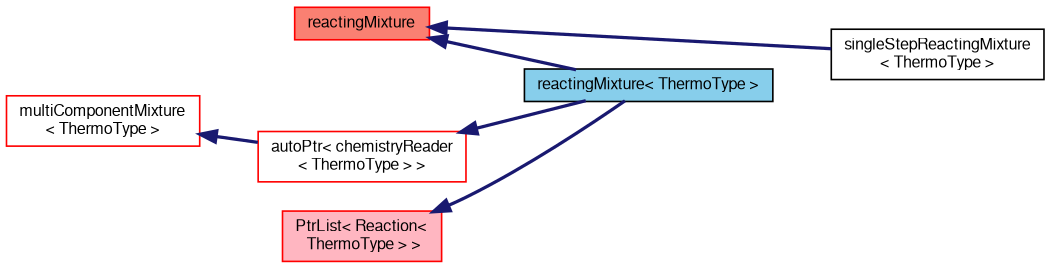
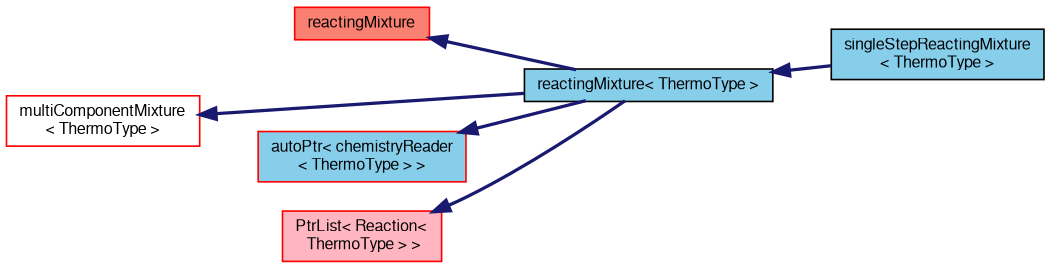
edge "singleStepReactingMixture < ThermoType >" -> "reactingMixture": now "singleStepReactingMixture < ThermoType >" -> "reactingMixture< ThermoType >"
node "singleStepReactingMixture < ThermoType >": fillcolor white -> skyblue
edge "autoPtr< chemistryReader < ThermoType > >" -> "multiComponentMixture < ThermoType >": now "reactingMixture< ThermoType >" -> "multiComponentMixture < ThermoType >"
node "autoPtr< chemistryReader < ThermoType > >": fillcolor white -> skyblue
